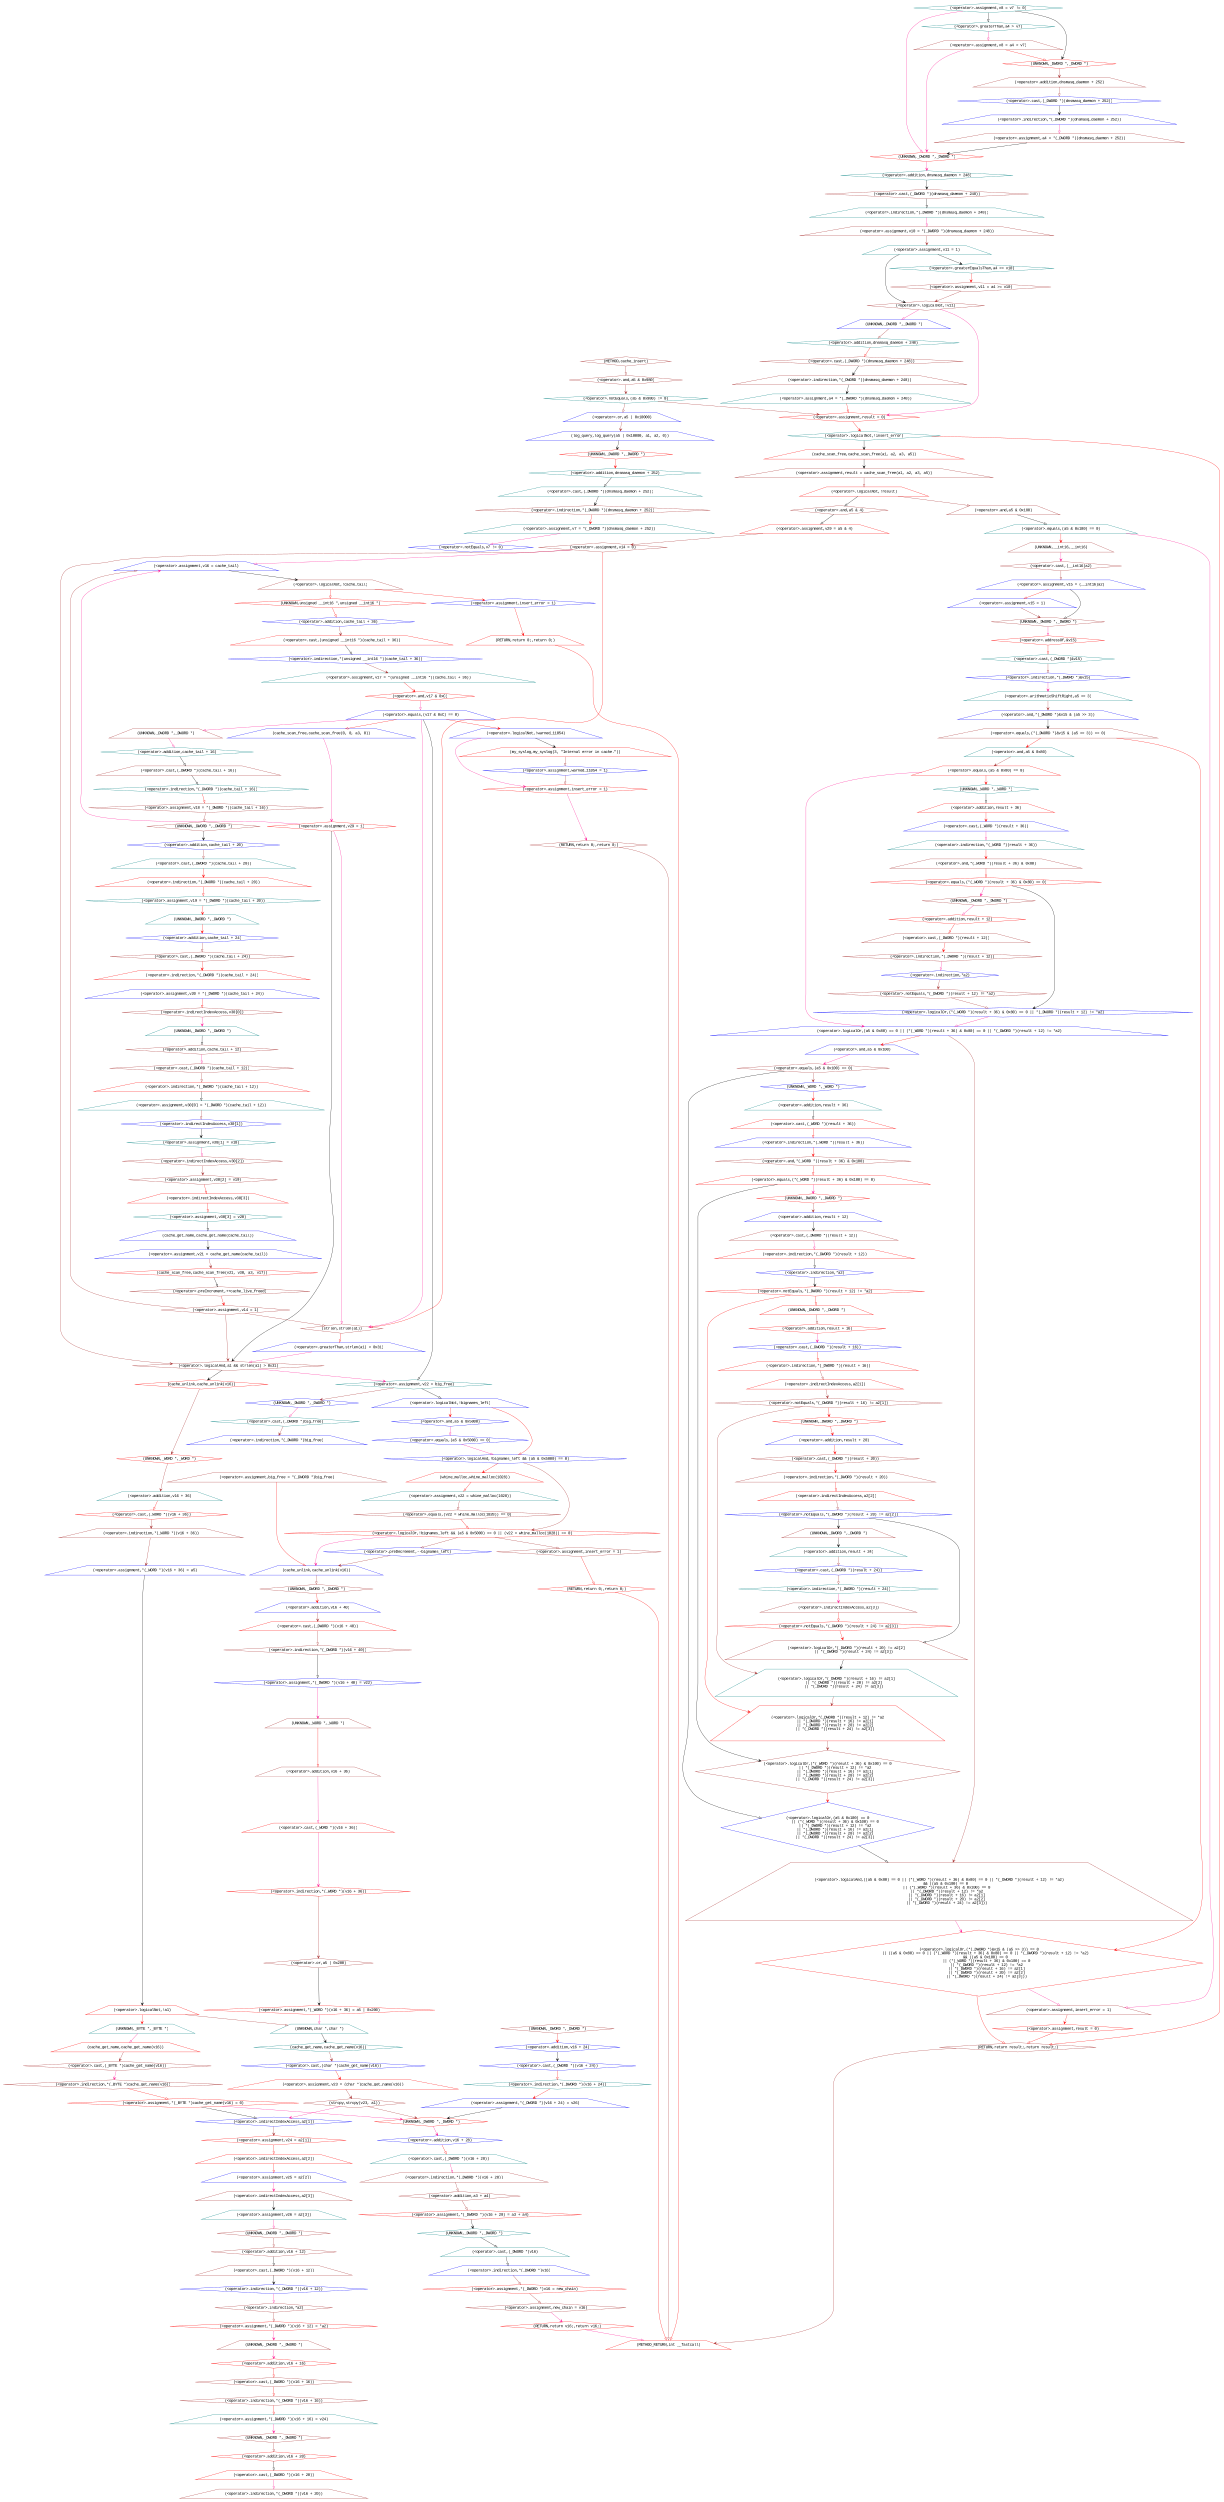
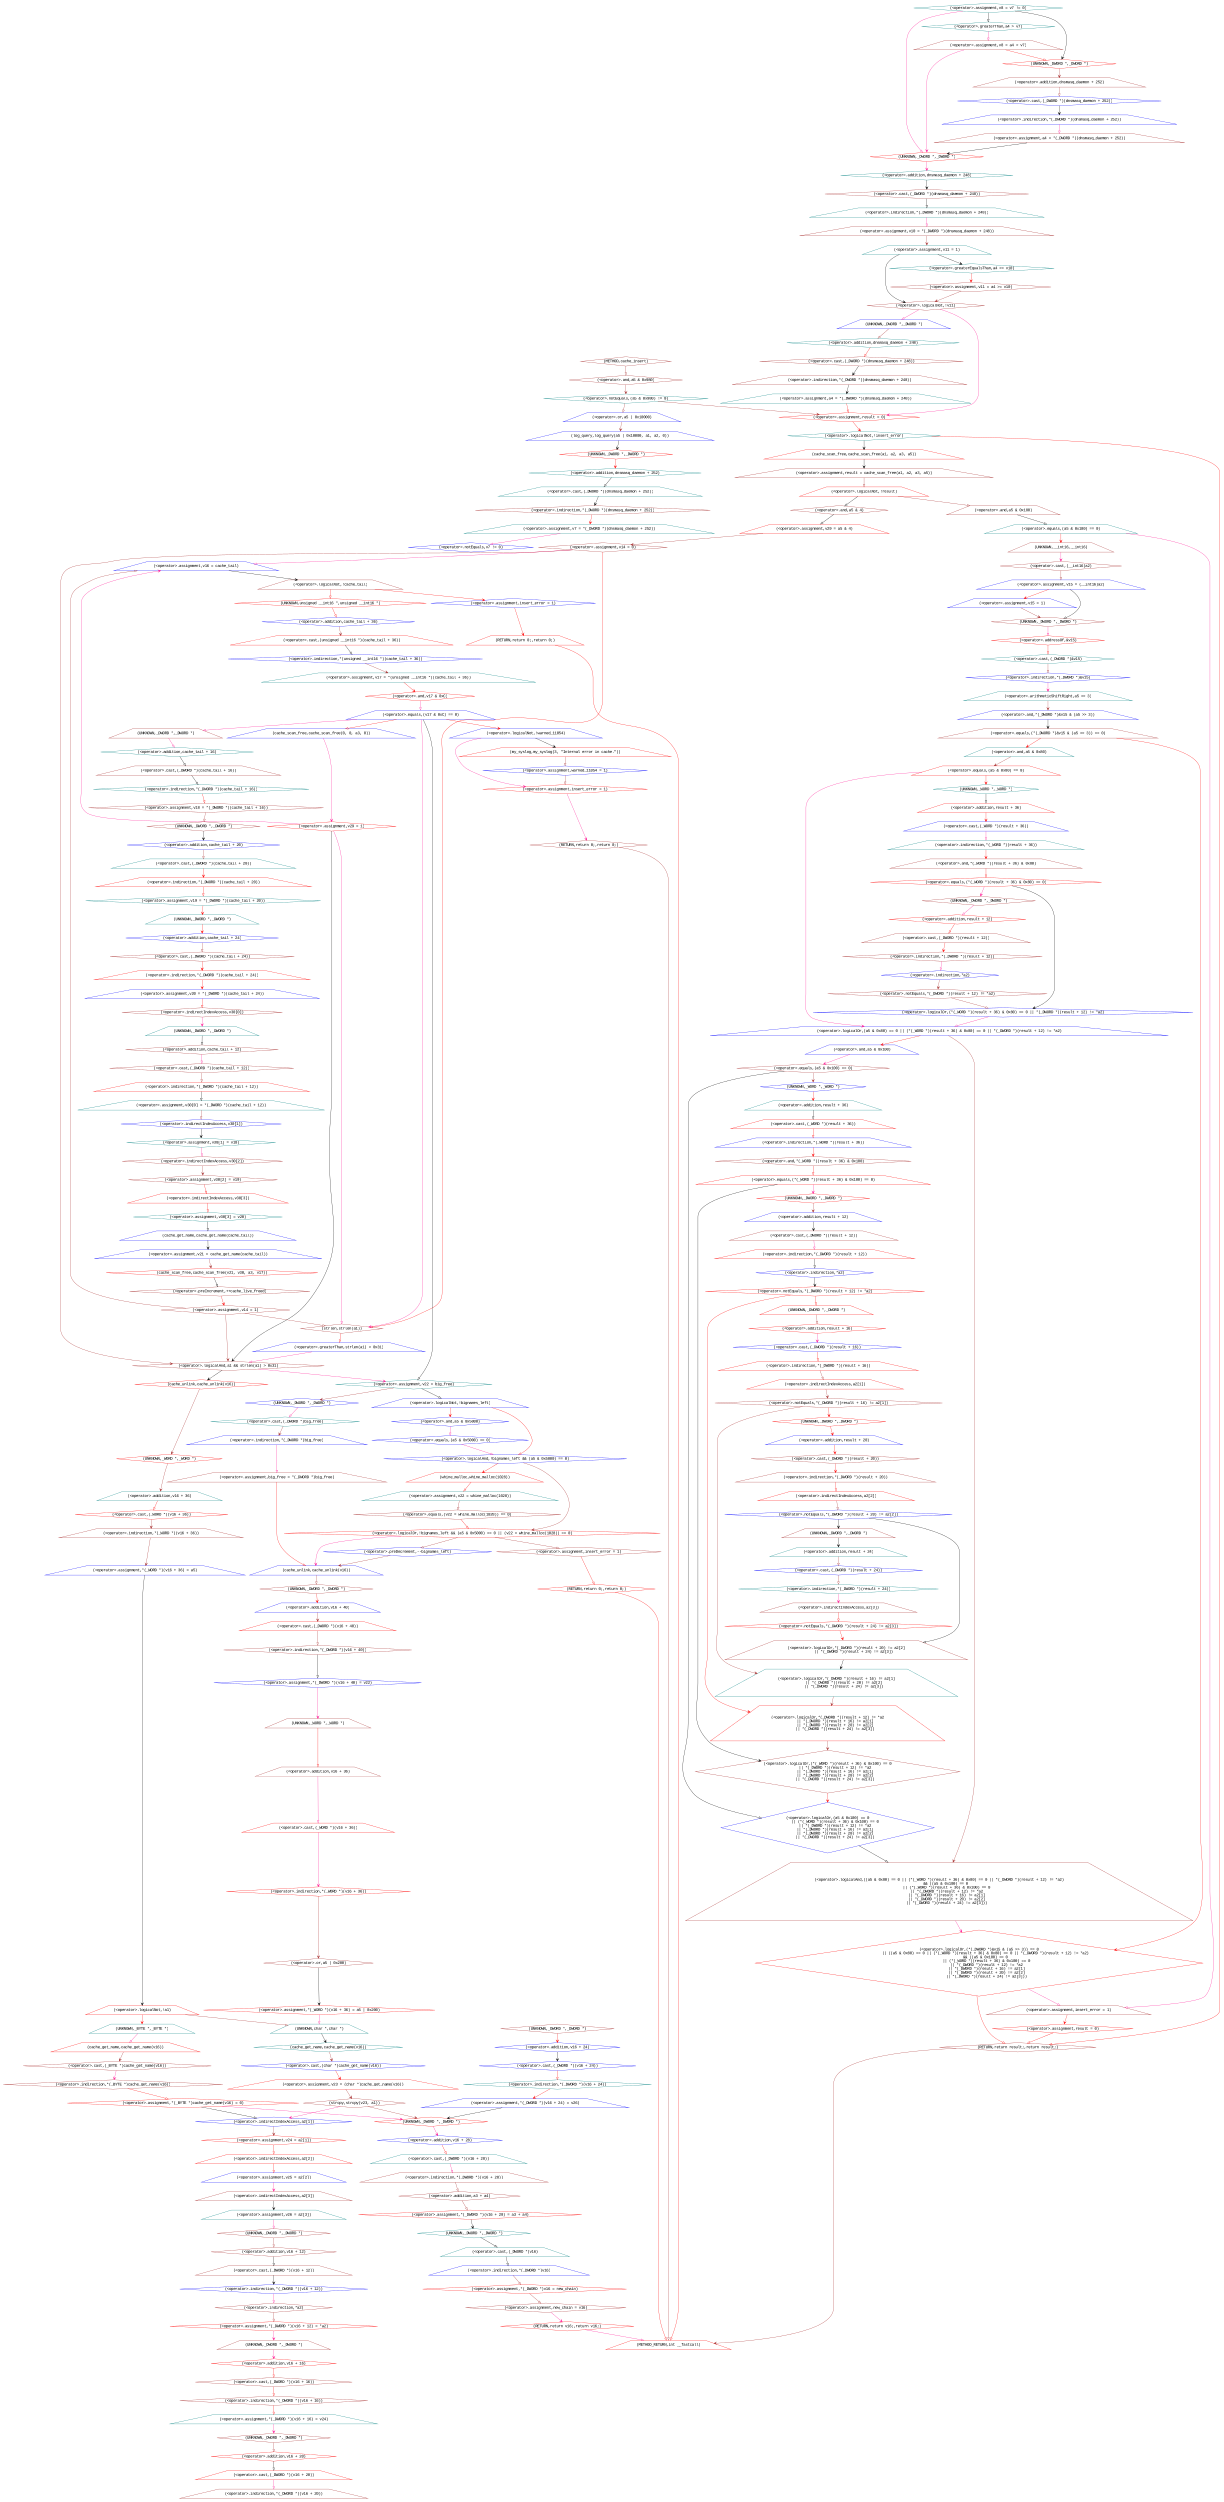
edge "(<operator>.assignment,v15 = (__int16)a2)" -> "(<operator>.assignment,v15 = 1)": arrowhead onormal -> vee
edge "(<operator>.indirection,*(_DWORD *)(cache_tail + 24))" -> "(<operator>.assignment,v20 = *(_DWORD *)(cache_tail + 24))": added
edge "(<operator>.indirection,*(_DWORD *)big_free)" -> "(<operator>.assignment,big_free = *(_DWORD *)big_free)": added
